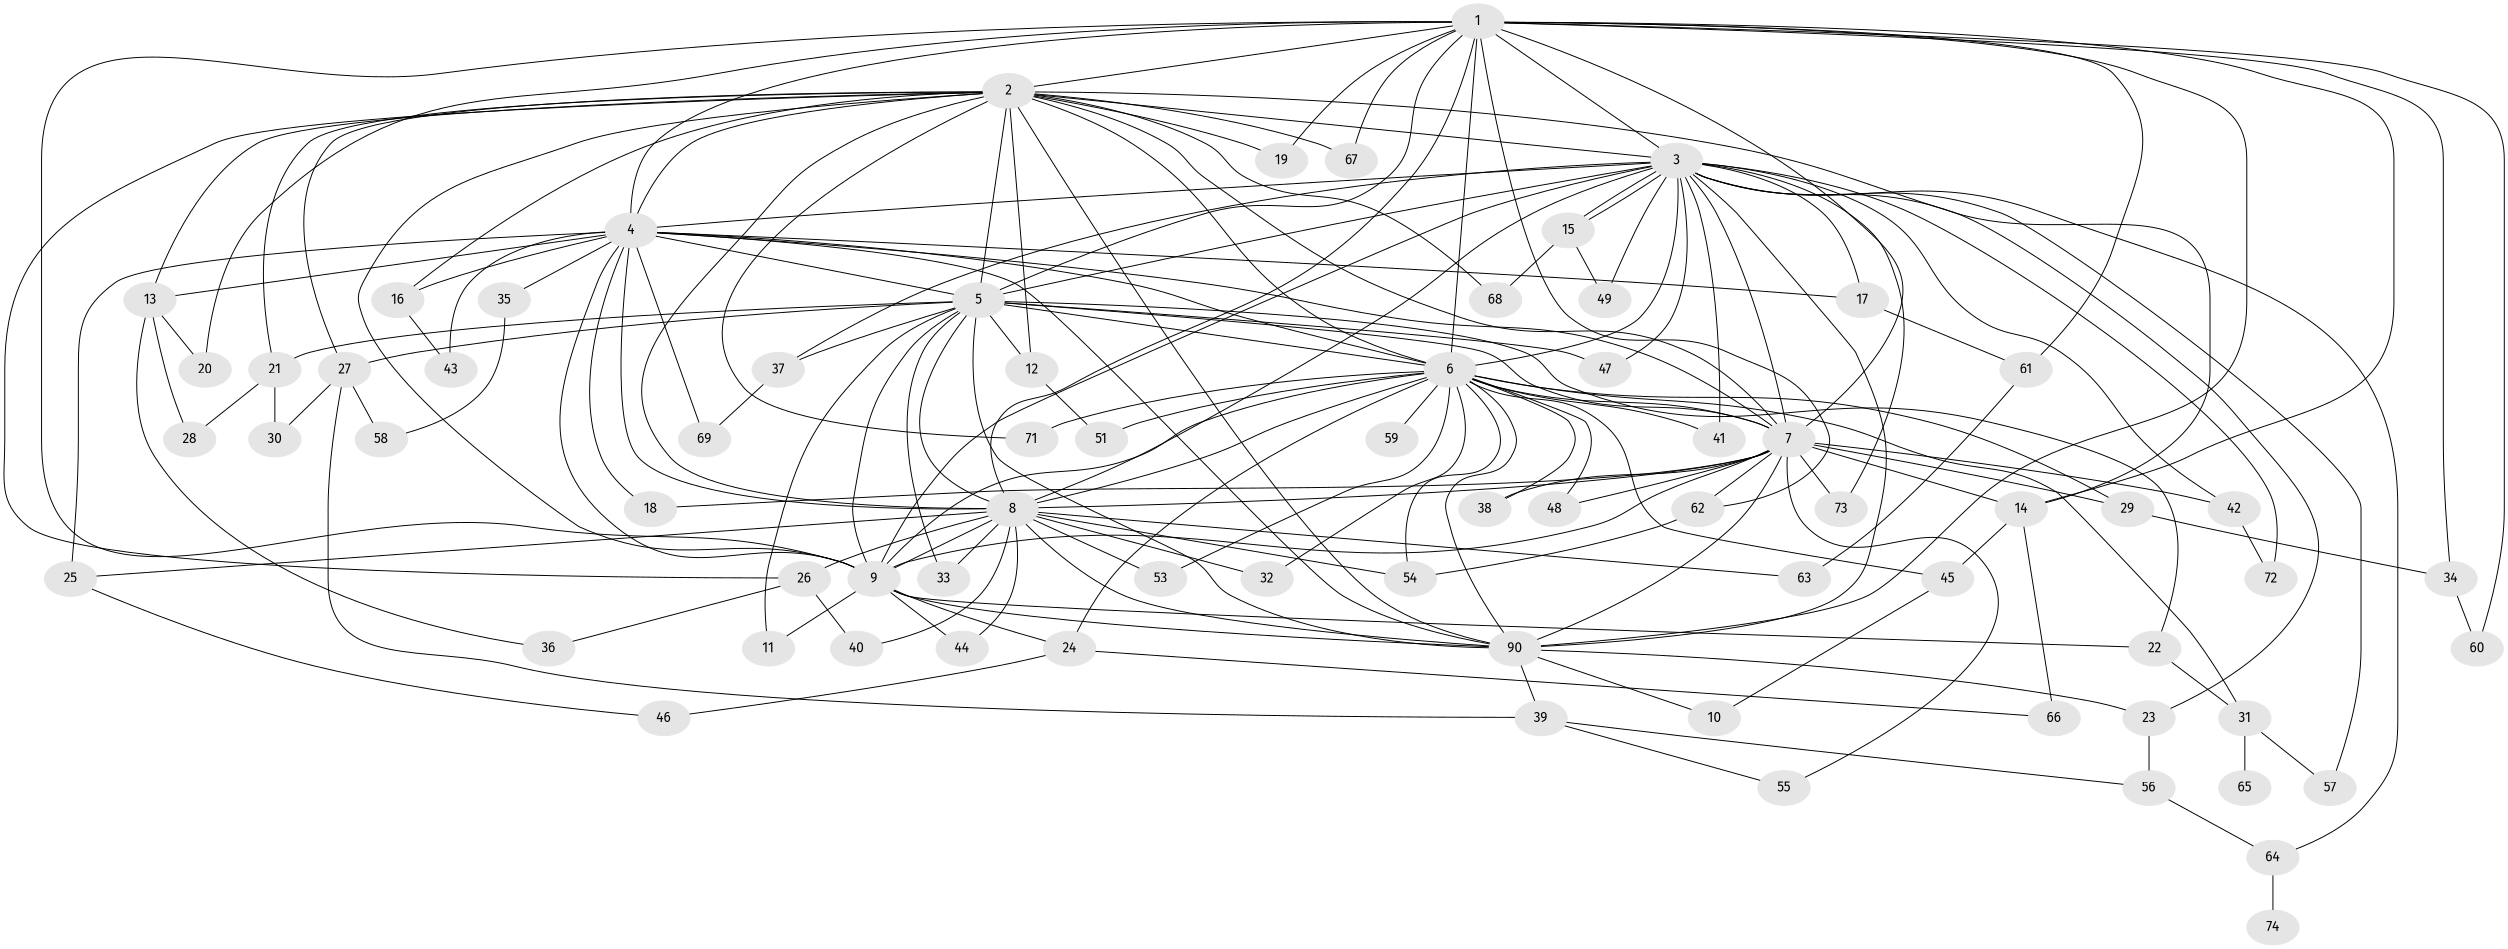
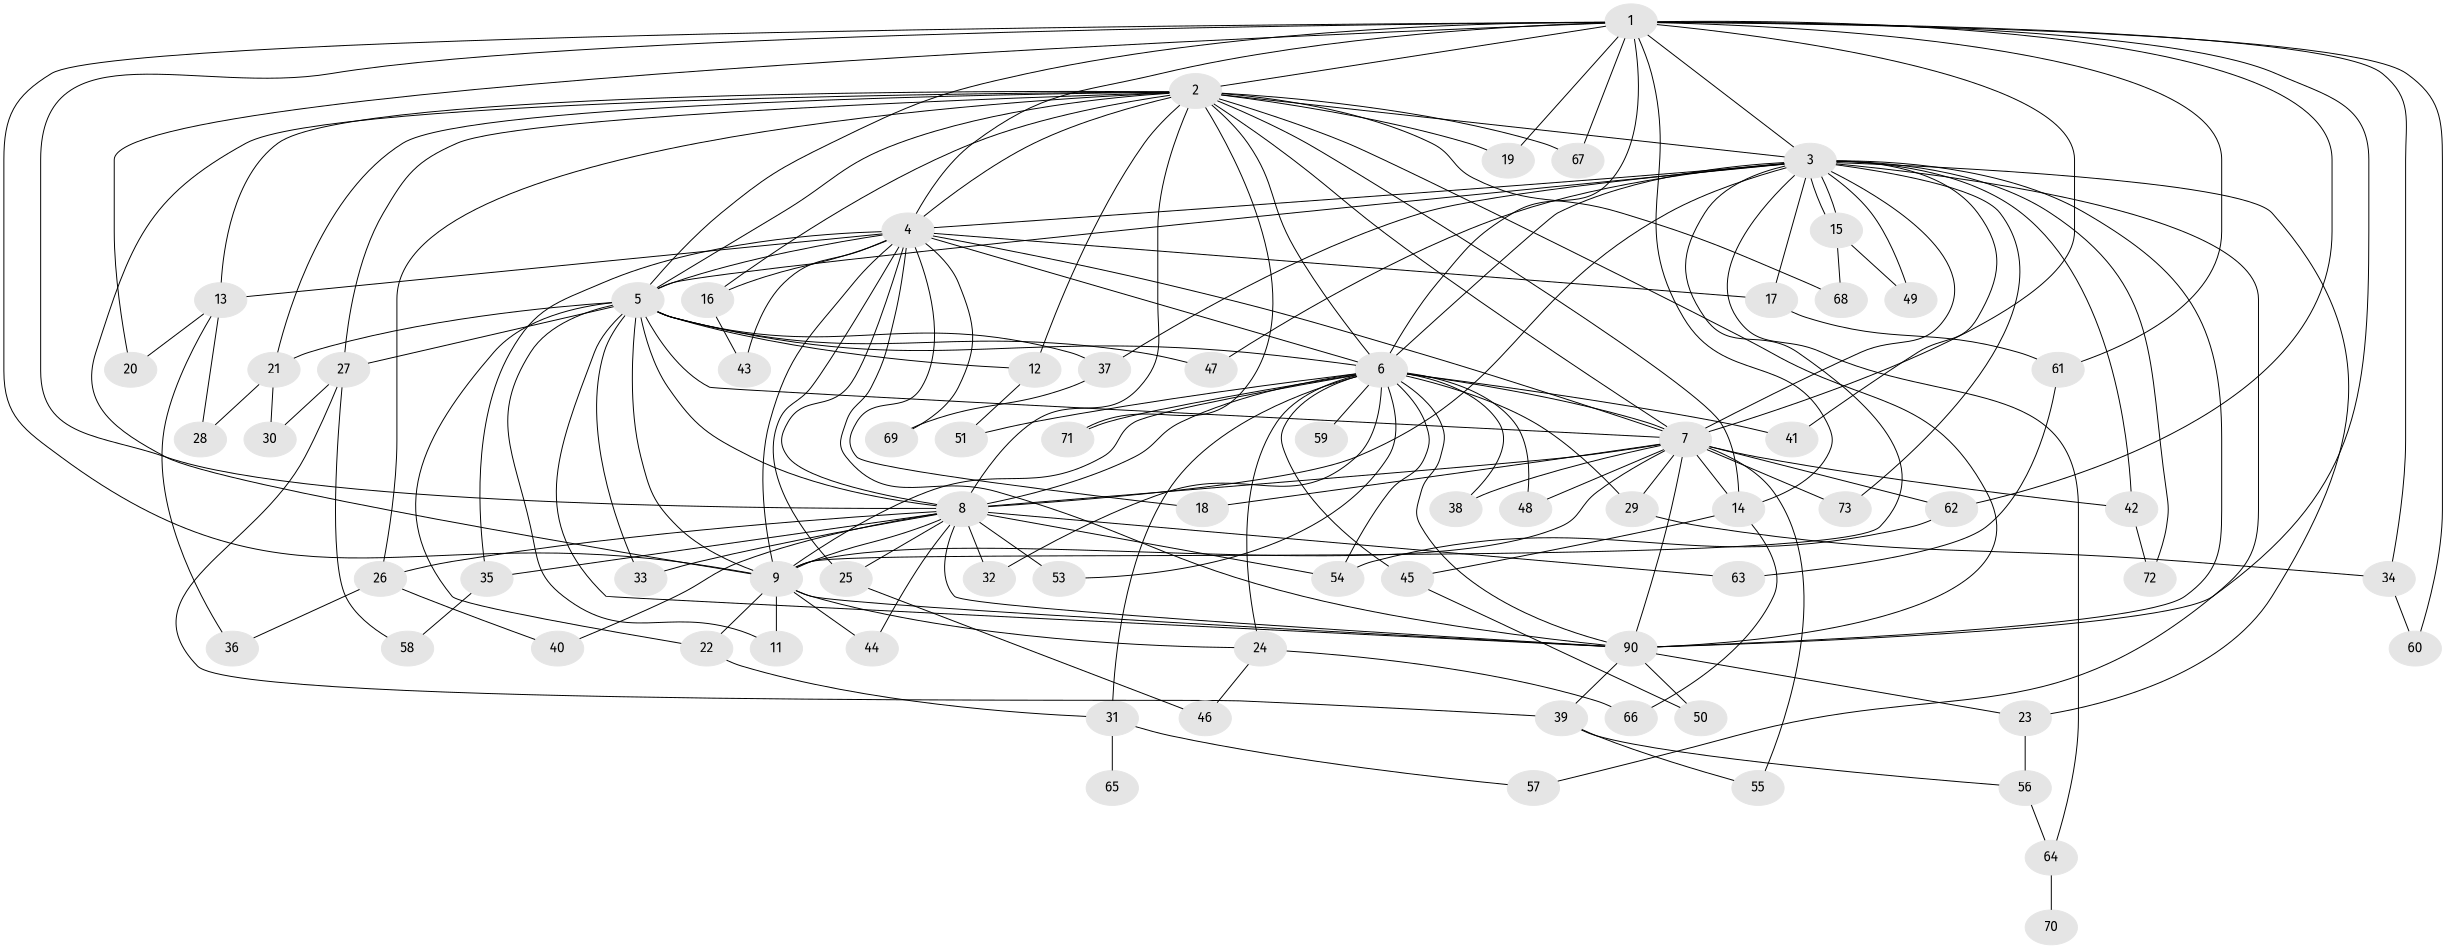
edge "8" -- "35": added
node "10": label "10" -> "50"
node "74": label "74" -> "70"
